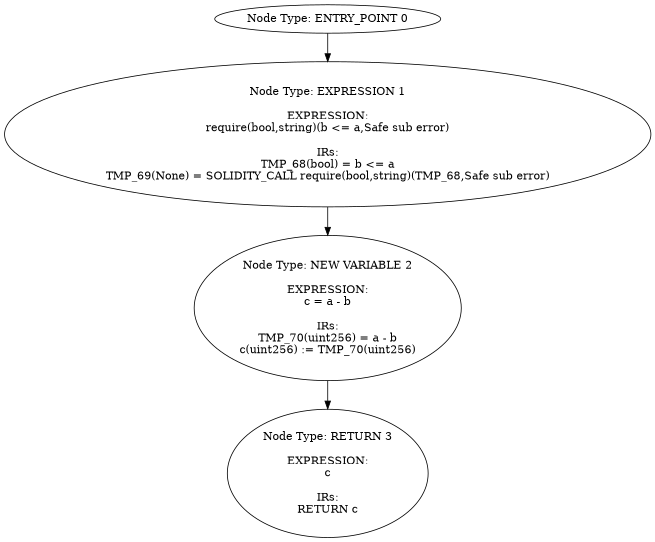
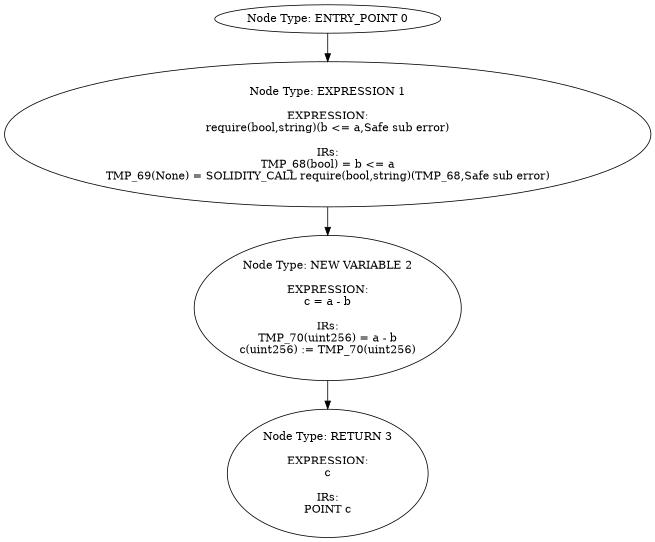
node "Node Type: RETURN 3 EXPRESSION: c IRs: RETURN c": label "Node Type: RETURN 3 EXPRESSION: c IRs: RETURN c" -> "Node Type: RETURN 3 EXPRESSION: c IRs: POINT c"
